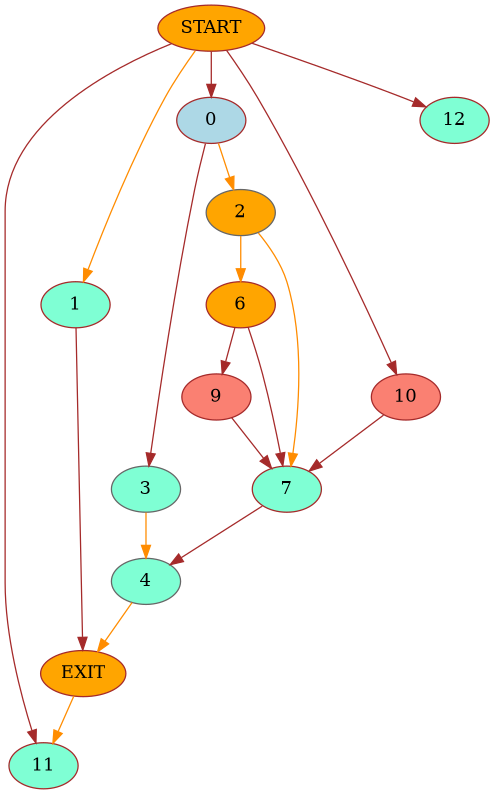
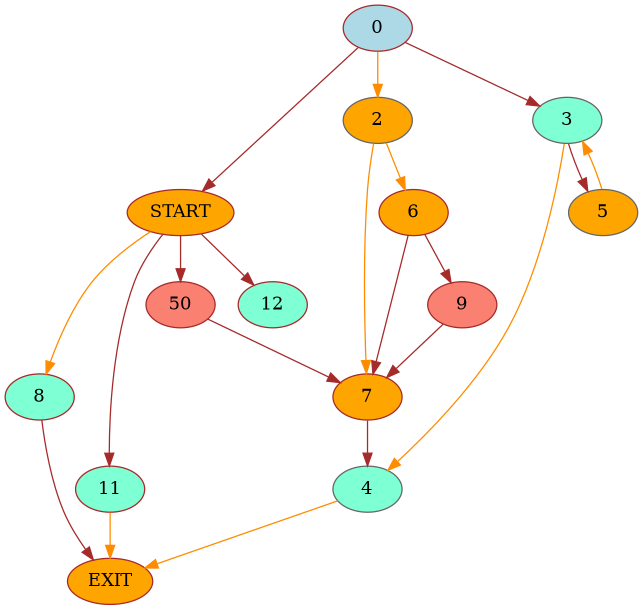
edge "START" -> "0": reversed
node "5": added
node "1": label "1" -> "8"
node "10": label "10" -> "50"
node "7": fillcolor aquamarine -> orange
edge "EXIT" -> "11": reversed
